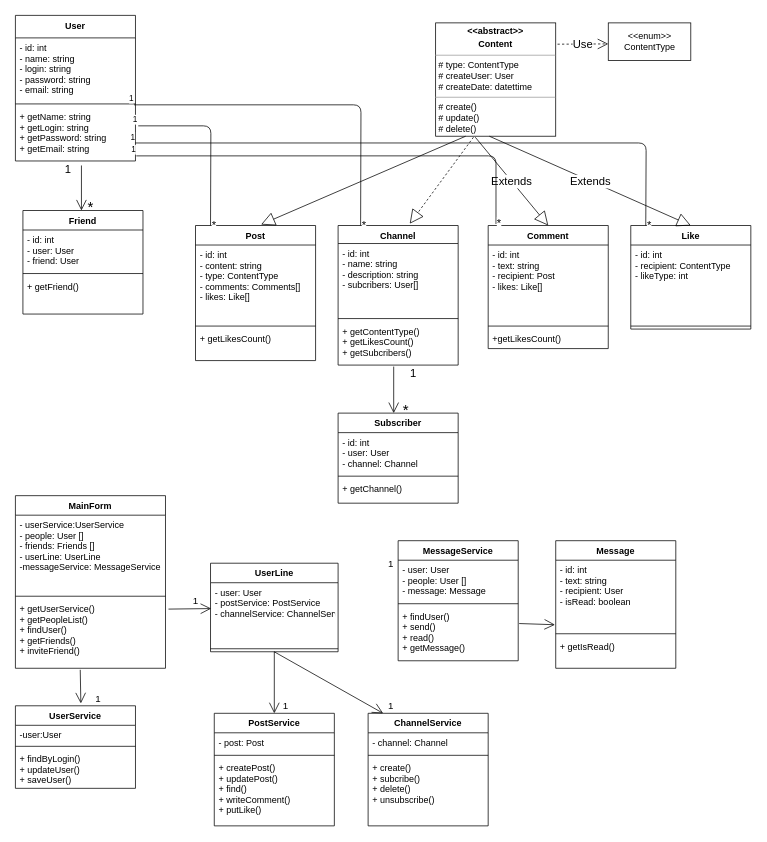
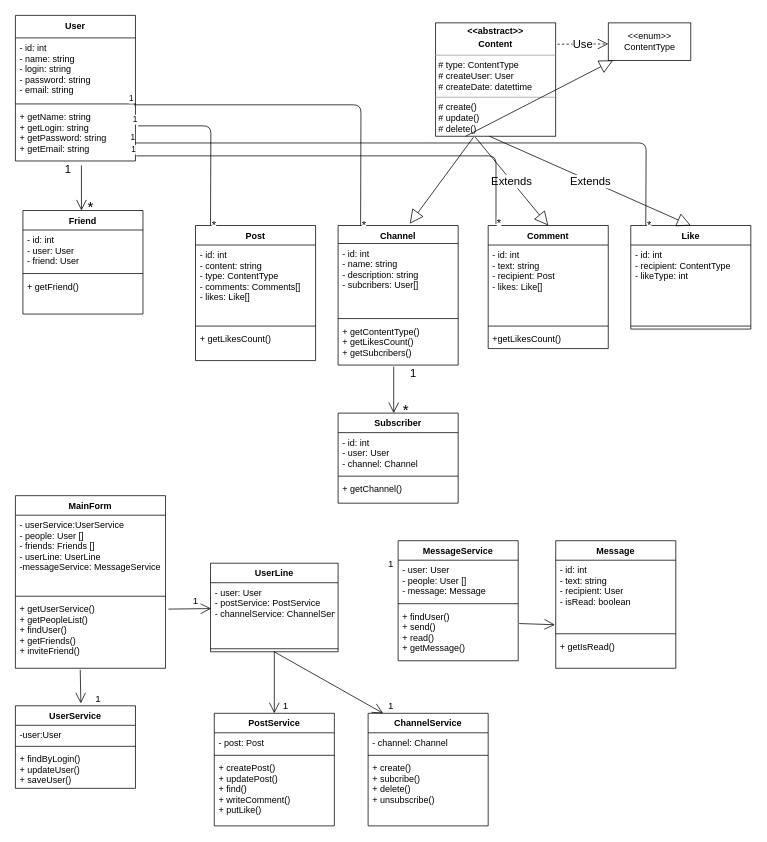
edge "<<abstract>> Content # type: ContentType # createUser: User # createDate: datettime # create() # update() # delete()" -> "Channel": style dashed -> solid
edge "<<abstract>> Content # type: ContentType # createUser: User # createDate: datettime # create() # update() # delete()" -> "Post": now "<<abstract>> Content # type: ContentType # createUser: User # createDate: datettime # create() # update() # delete()" -> "<<enum>> ContentType"
